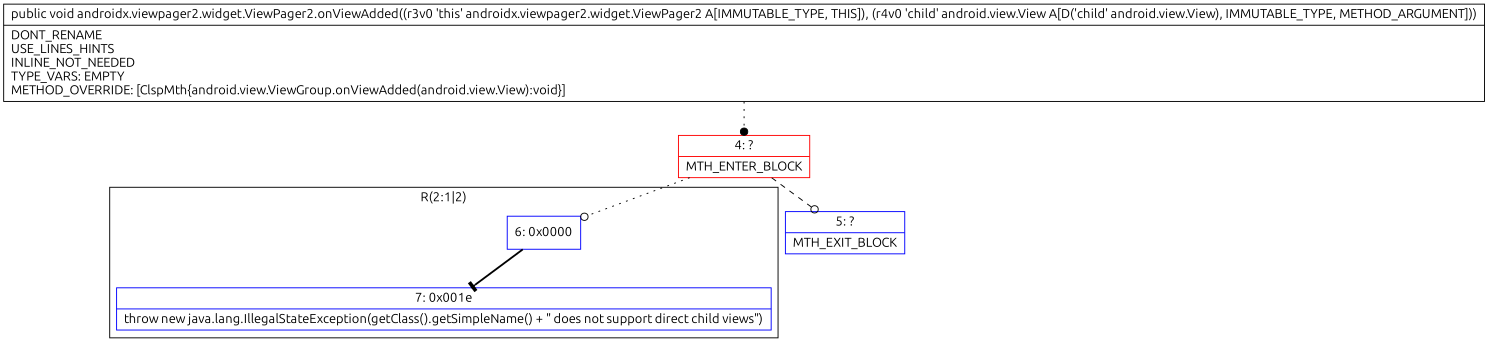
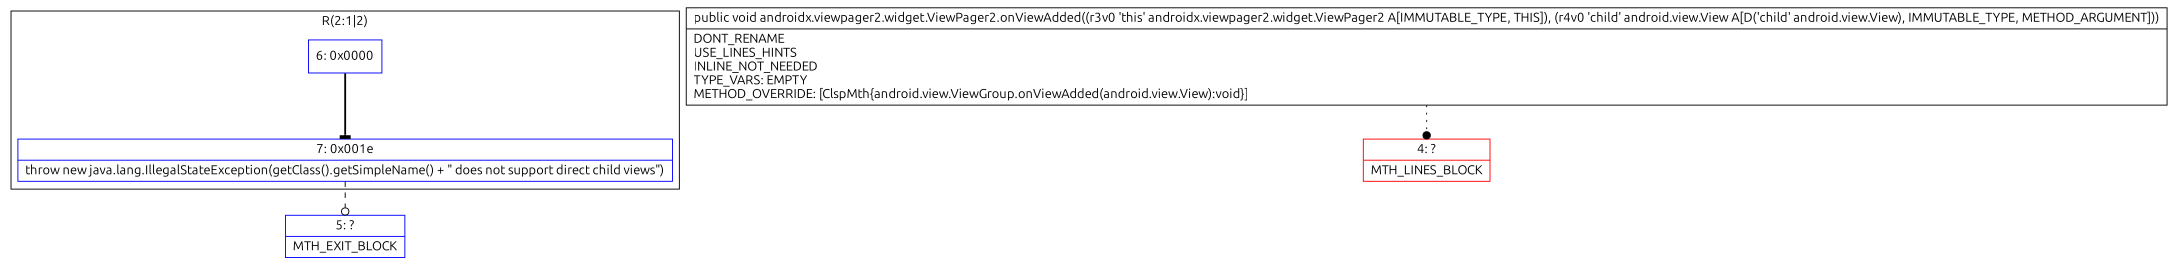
node "4: ?": text "MTH_ENTER_BLOCK" -> "MTH_LINES_BLOCK"
edge "4: ?" -> "5: ?": now "7: 0x001e" -> "5: ?"
edge "4: ?" -> "6: 0x0000": removed
